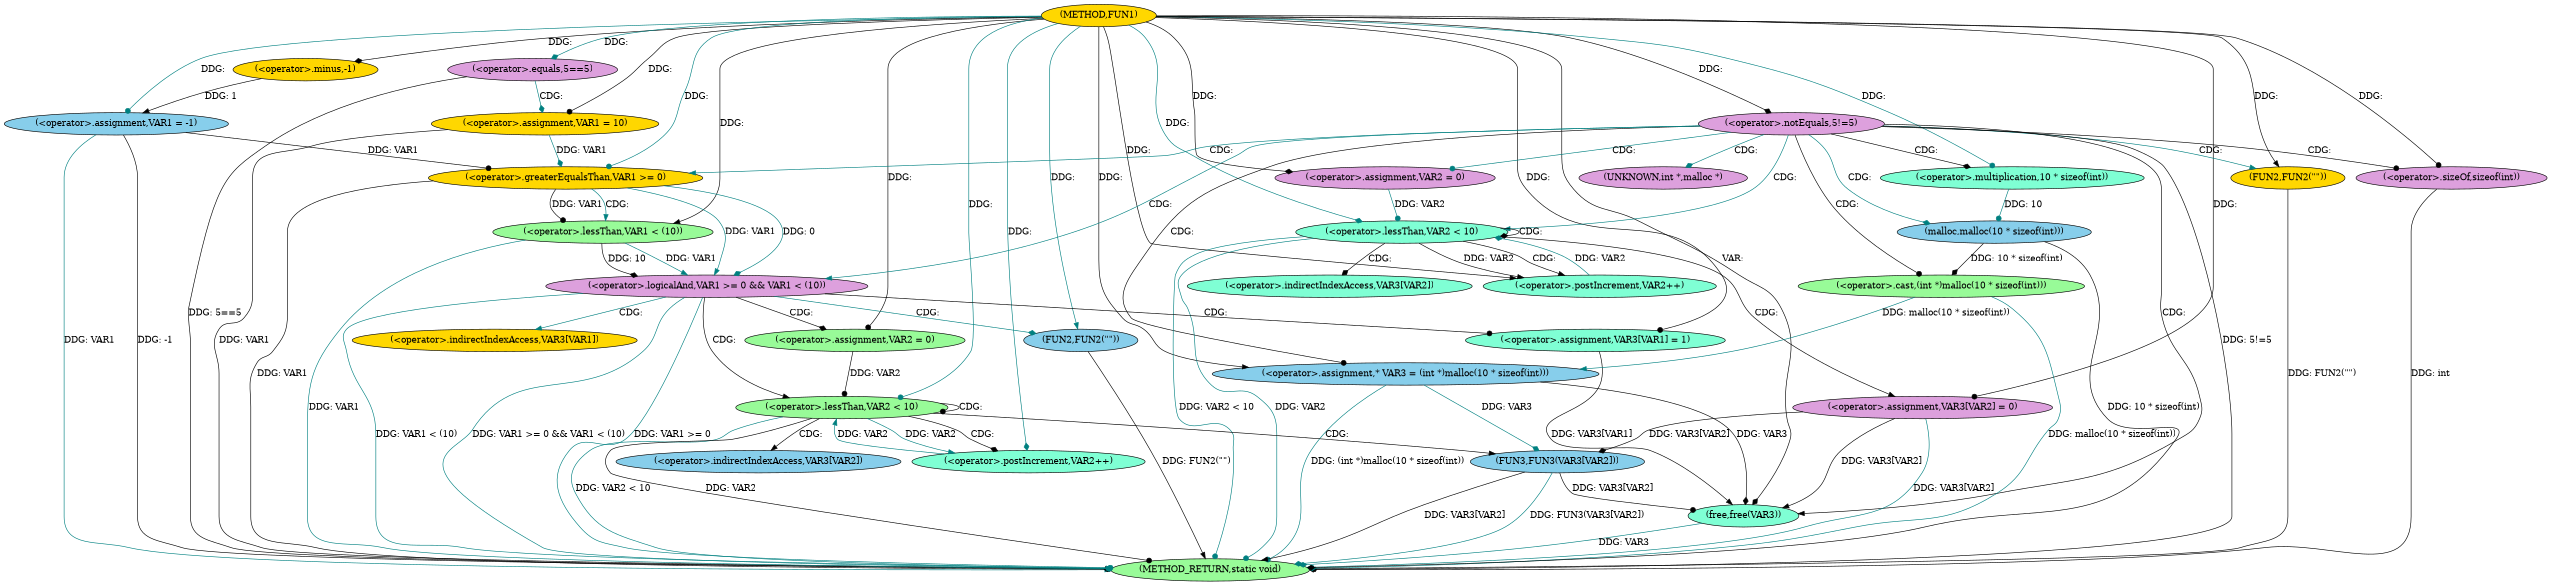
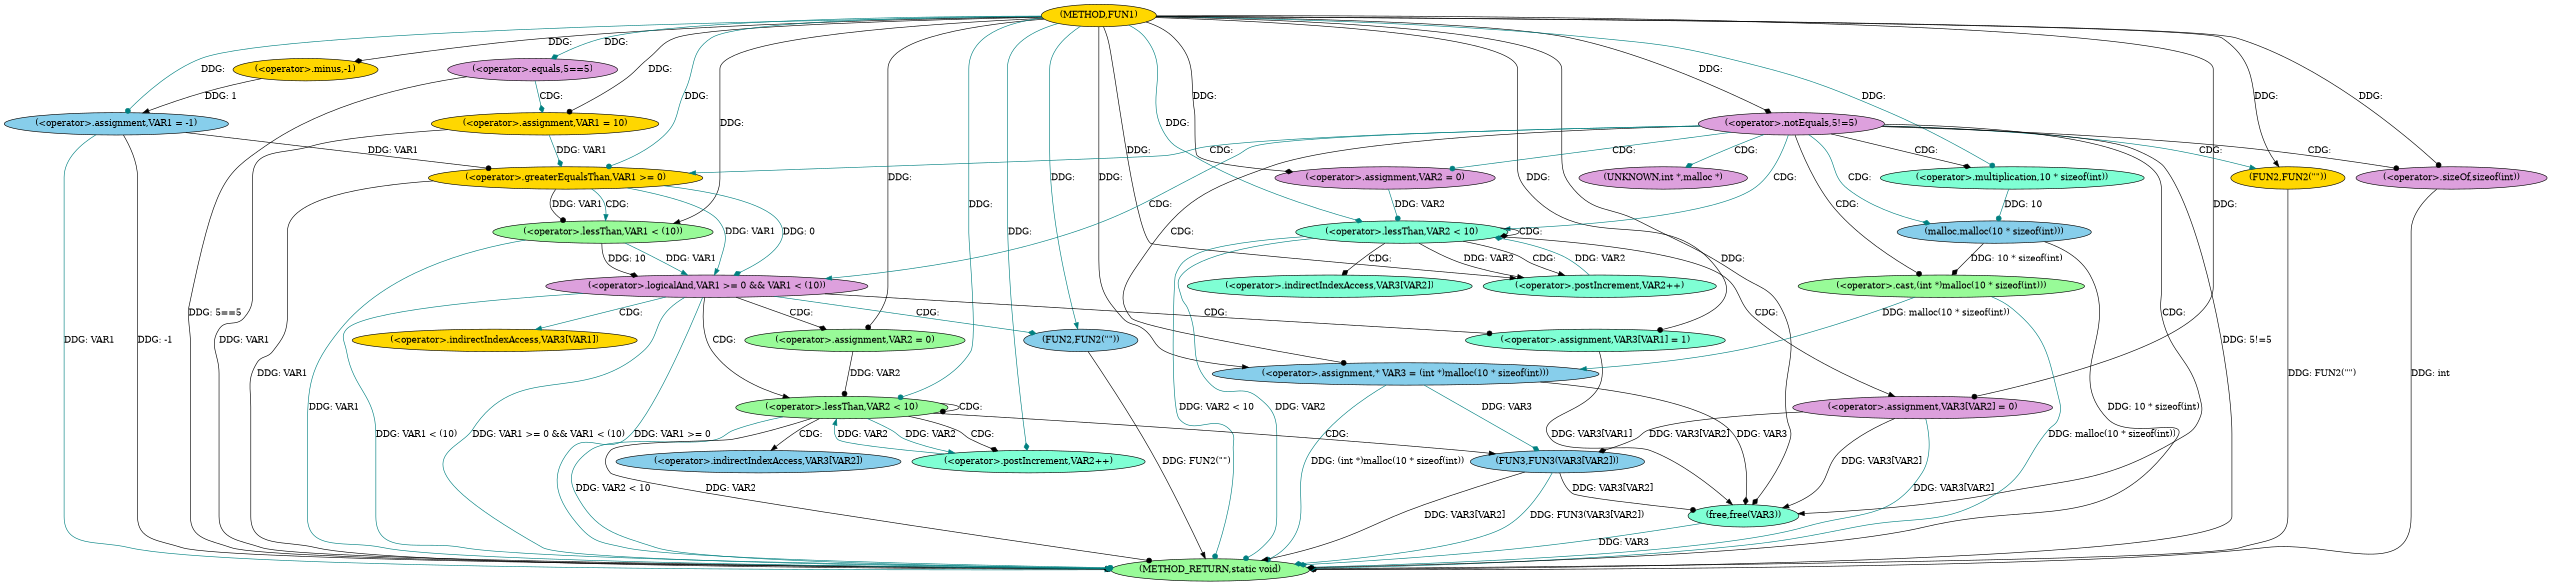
edge "(METHOD,FUN1)" -> "(free,free(VAR3))": label "VAR: " -> "DDG: "
